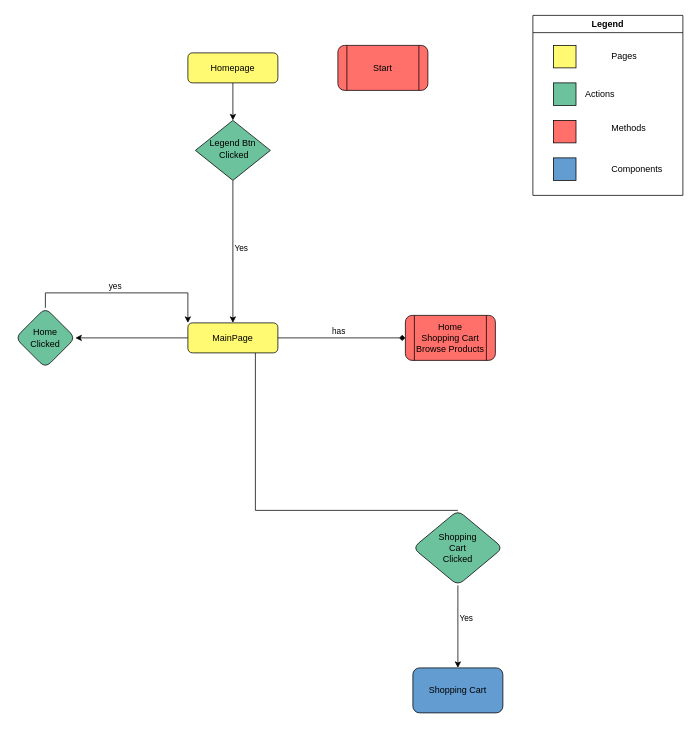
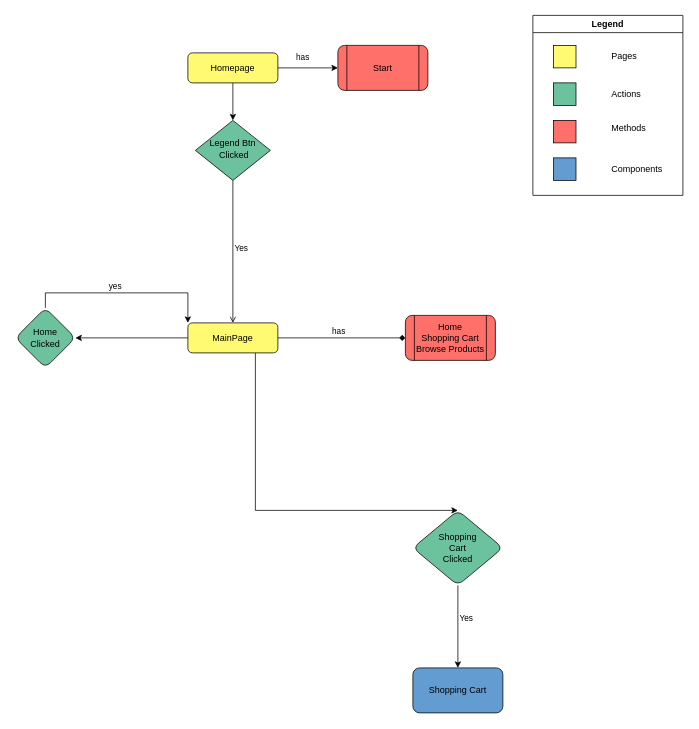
edge "Homepage" -> "Start": added, label "has"
node "Actions": moved (606, 94) -> (632, 94)
edge "Legend Btn Clicked" -> "MainPage": arrowhead classic -> open
edge "MainPage" -- "Shopping Cart Clicked": arrowhead none -> classic
